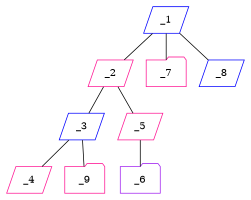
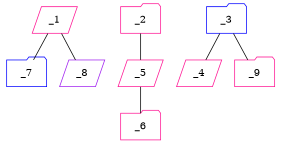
node "_1": color blue -> deeppink
edge "_1" -- "_2": removed
node "_2": shape parallelogram -> folder
node "_7": color deeppink -> blue
node "_8": color blue -> purple
edge "_2" -- "_3": removed
node "_3": shape parallelogram -> folder
node "_6": color purple -> deeppink
